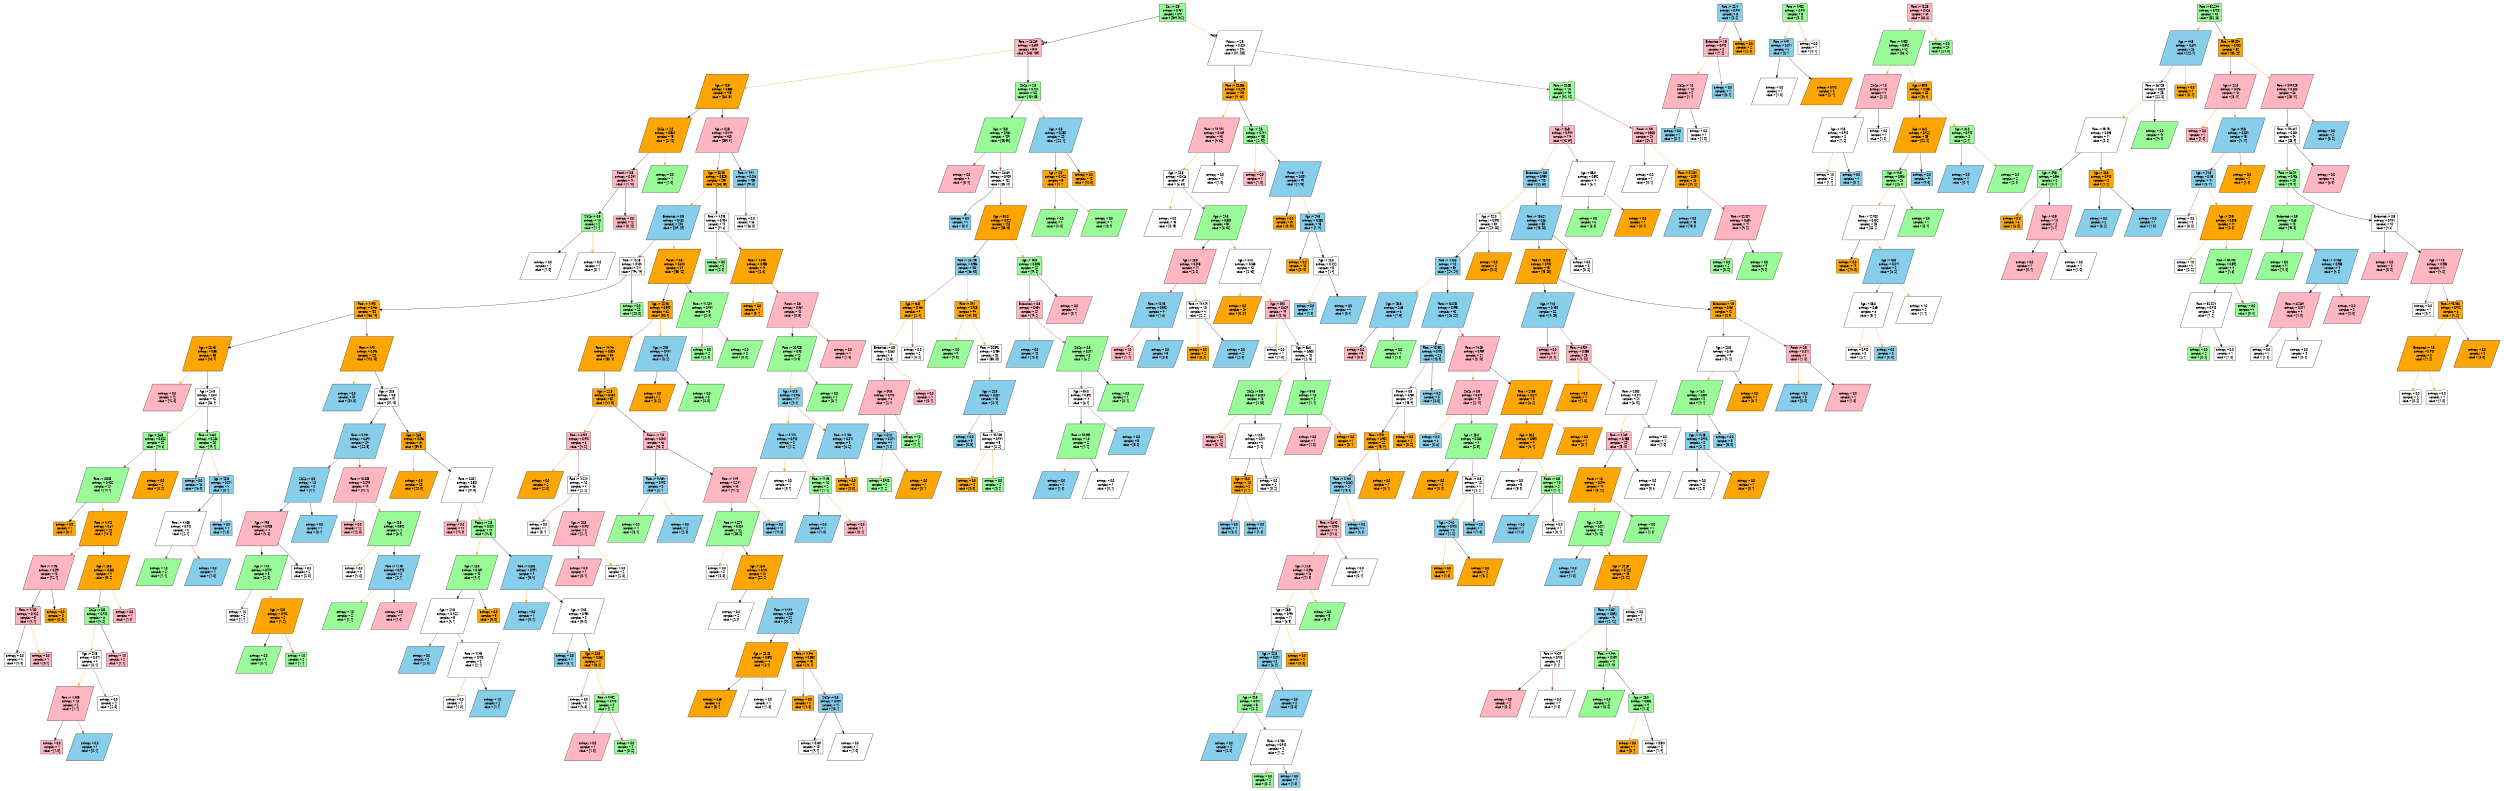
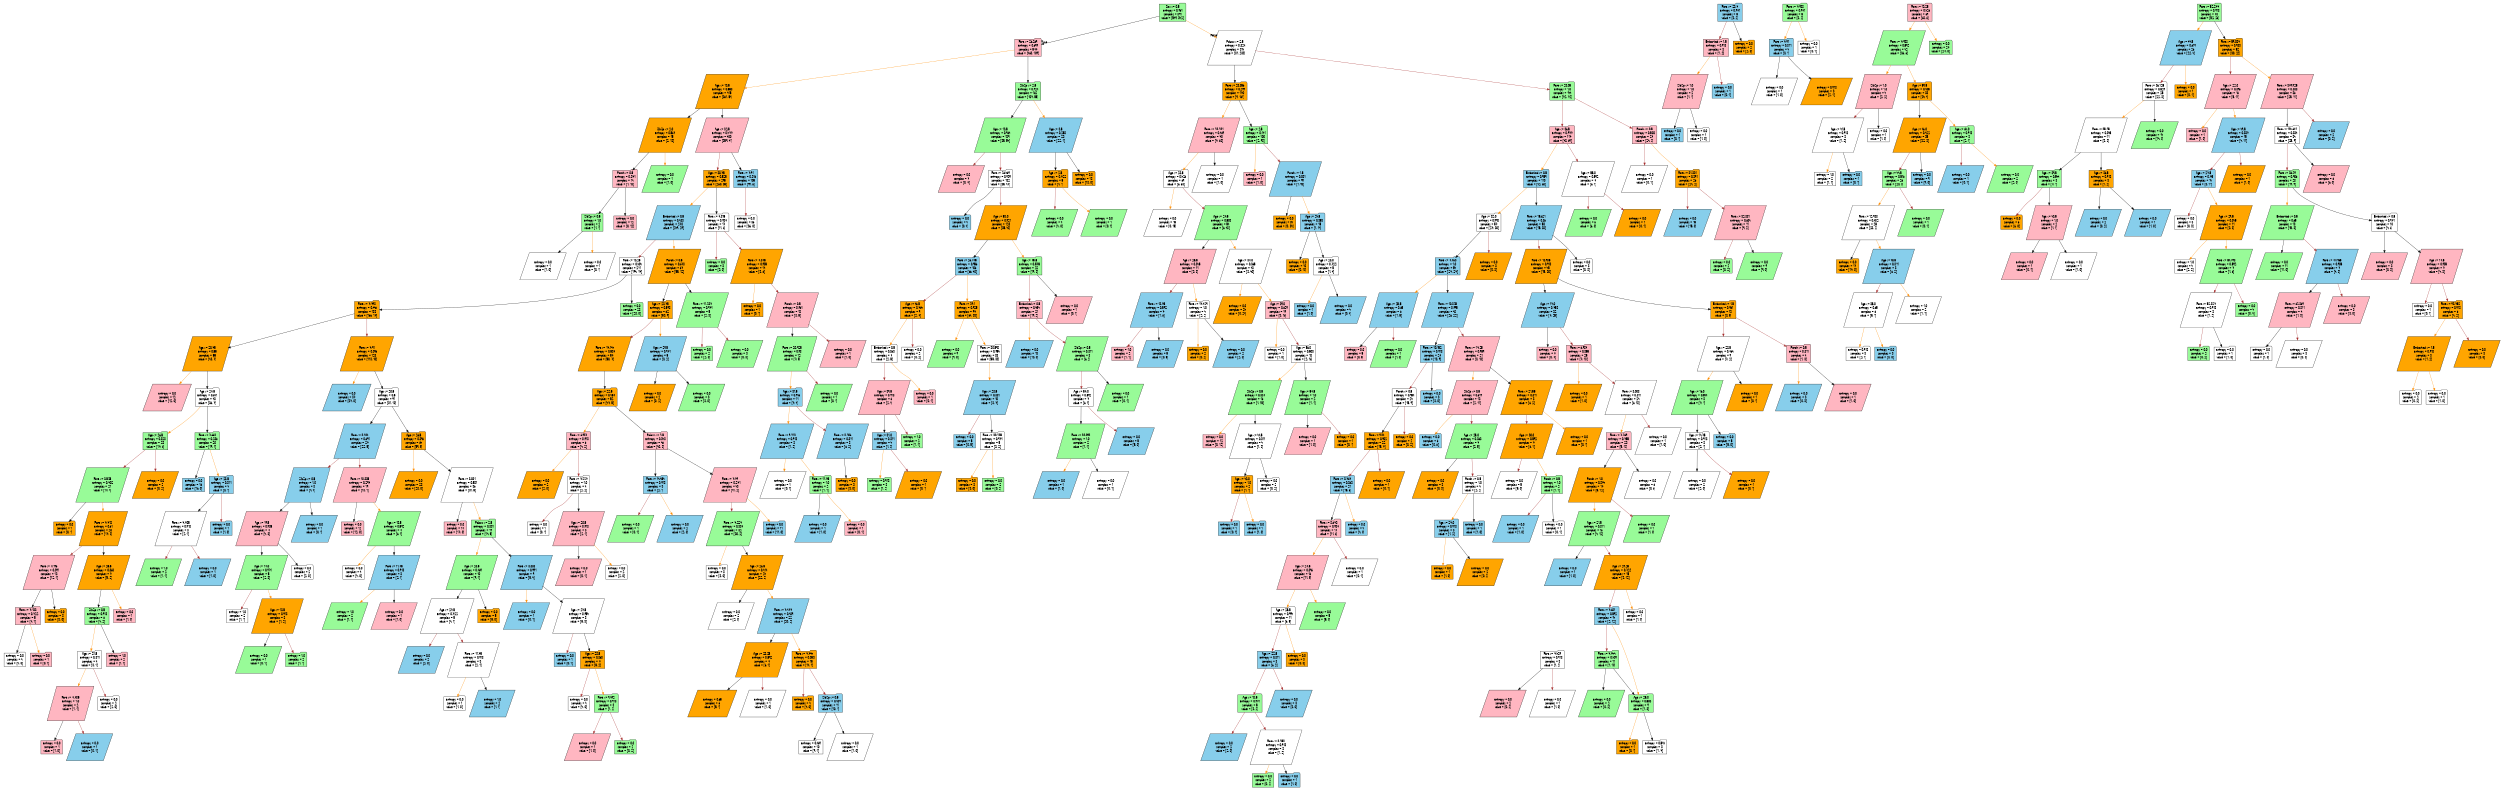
node "Fare <= 9.213 entropy = 0.918 entropy = 3 value = [1, 2]": label "Fare <= 9.213 entropy = 0.918 entropy = 3 value = [1, 2]" -> "Fare <= 9.213 entropy = 0.918 samples = 3 value = [1, 2]"
node "Age <= 14.75 entropy = 0.918 samples = 3 value = [2, 1]": fillcolor skyblue -> white
edge "Fare <= 7.681 entropy = 0.592 samples = 14 value = [2, 12]" -> "Fare <= 7.429 entropy = 0.918 samples = 3 value = [1, 2]": now "Fare <= 7.681 entropy = 0.592 samples = 14 value = [2, 12]" -> "Age <= 25.0 entropy = 0.503 samples = 9 value = [1, 8]"
